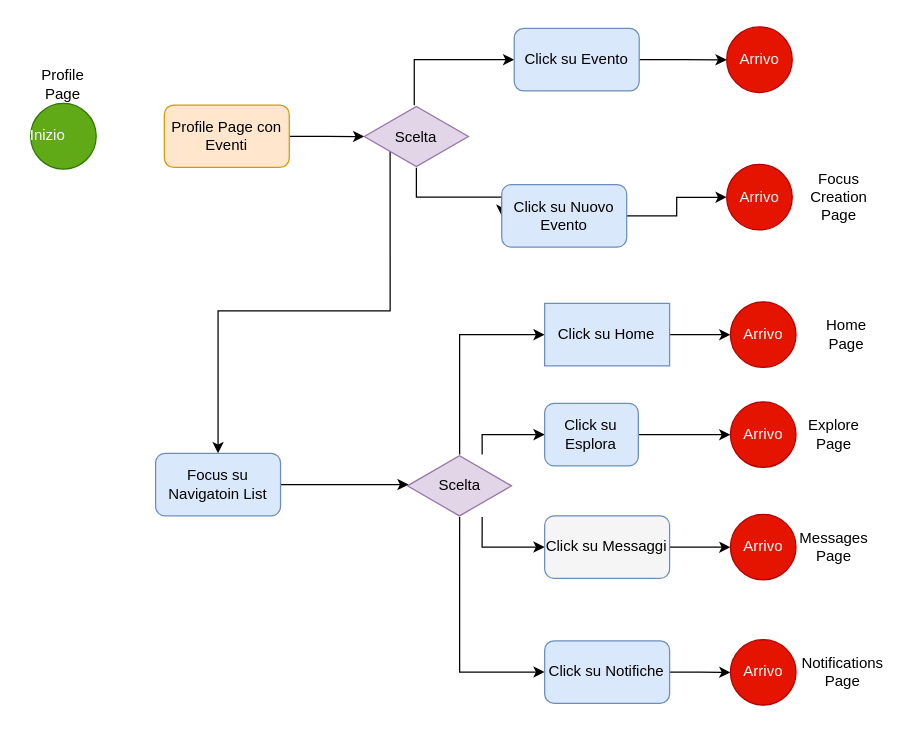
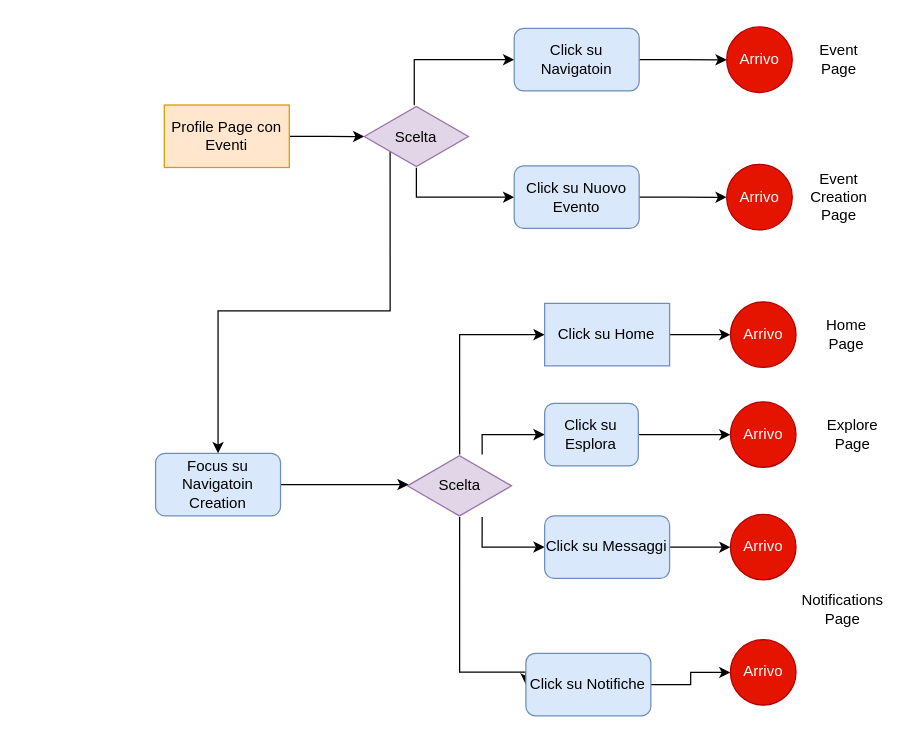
node "Click su Evento": label "Click su Evento" -> "Click su Navigatoin"
node "Event Page": added
node "Profile Page": removed
node "Inizio": removed
node "Profile Page con Eventi": shape rounded rectangle -> rectangle
node "Focus Creation Page": label "Focus Creation Page" -> "Event Creation Page"
node "Click su Nuovo Evento": moved (564, 216) -> (577, 197)
node "Explore Page": moved (834, 434) -> (853, 434)
node "Focus su Navigatoin List": label "Focus su Navigatoin List" -> "Focus su Navigatoin Creation"
node "Click su Messaggi": fillcolor #f5f5f5 -> #dae8fc
node "Messages Page": removed
node "Click su Notifiche": moved (607, 672) -> (589, 684)
node "Notifications Page": moved (843, 672) -> (843, 609)
